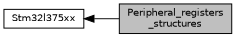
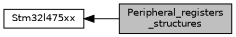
node "Stm32l375xx": label "Stm32l375xx" -> "Stm32l475xx"
